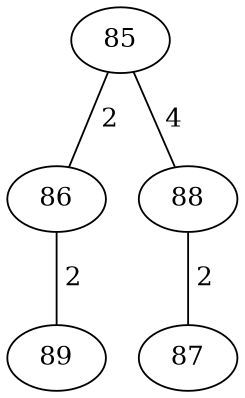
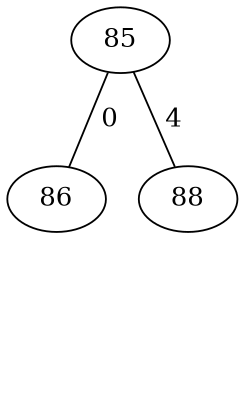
edge "85" -- "86": label " 2" -> " 0"
node "89": removed
node "87": removed
